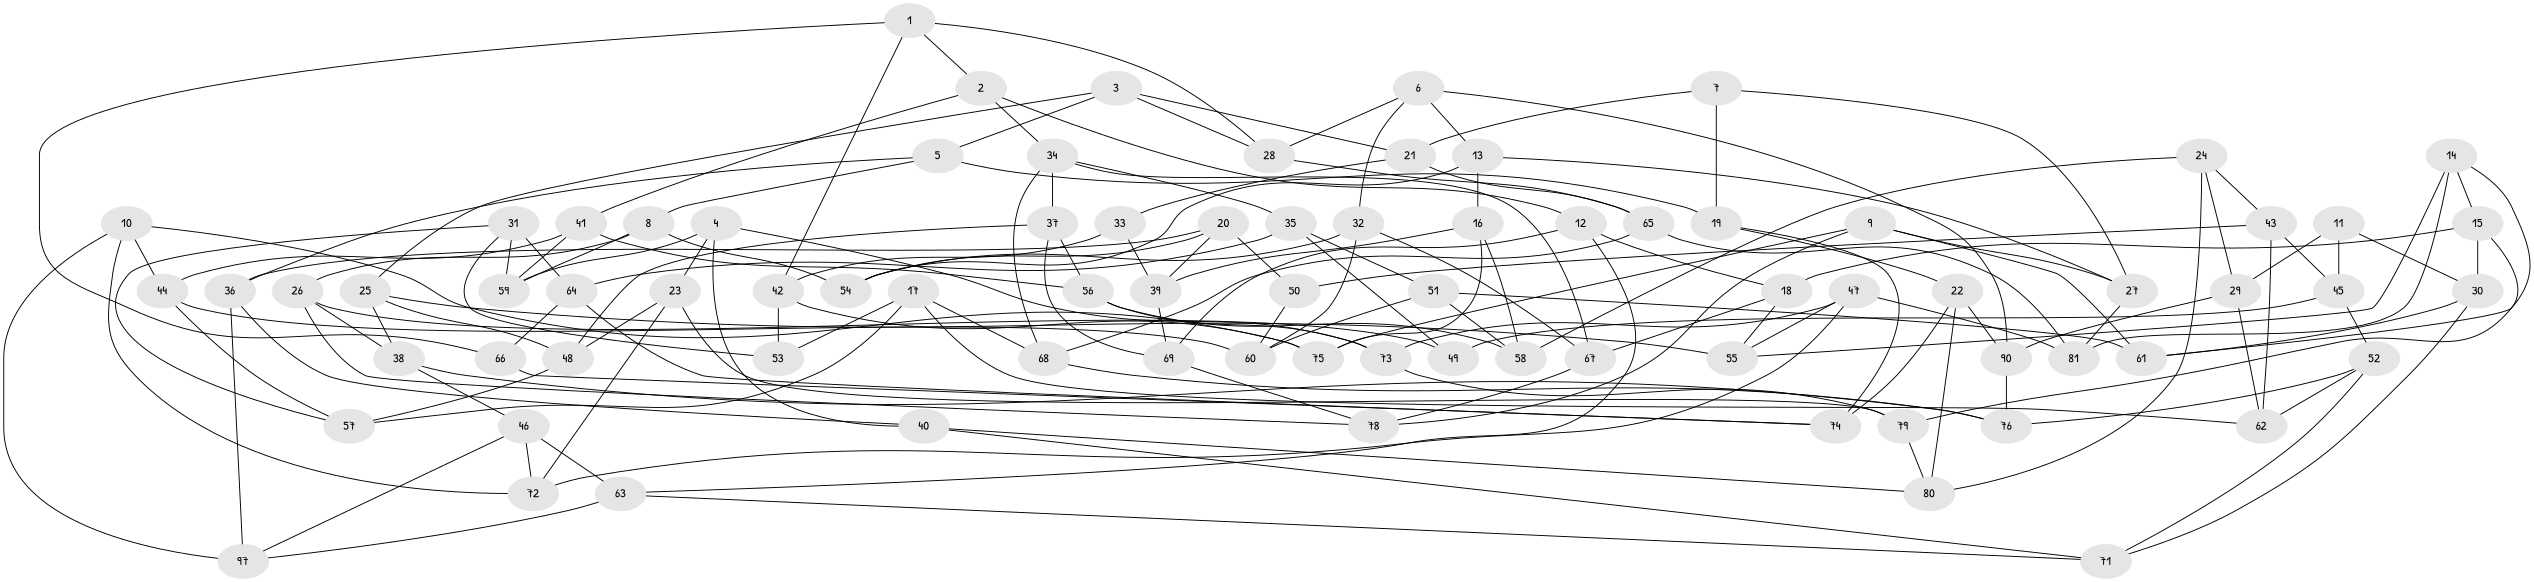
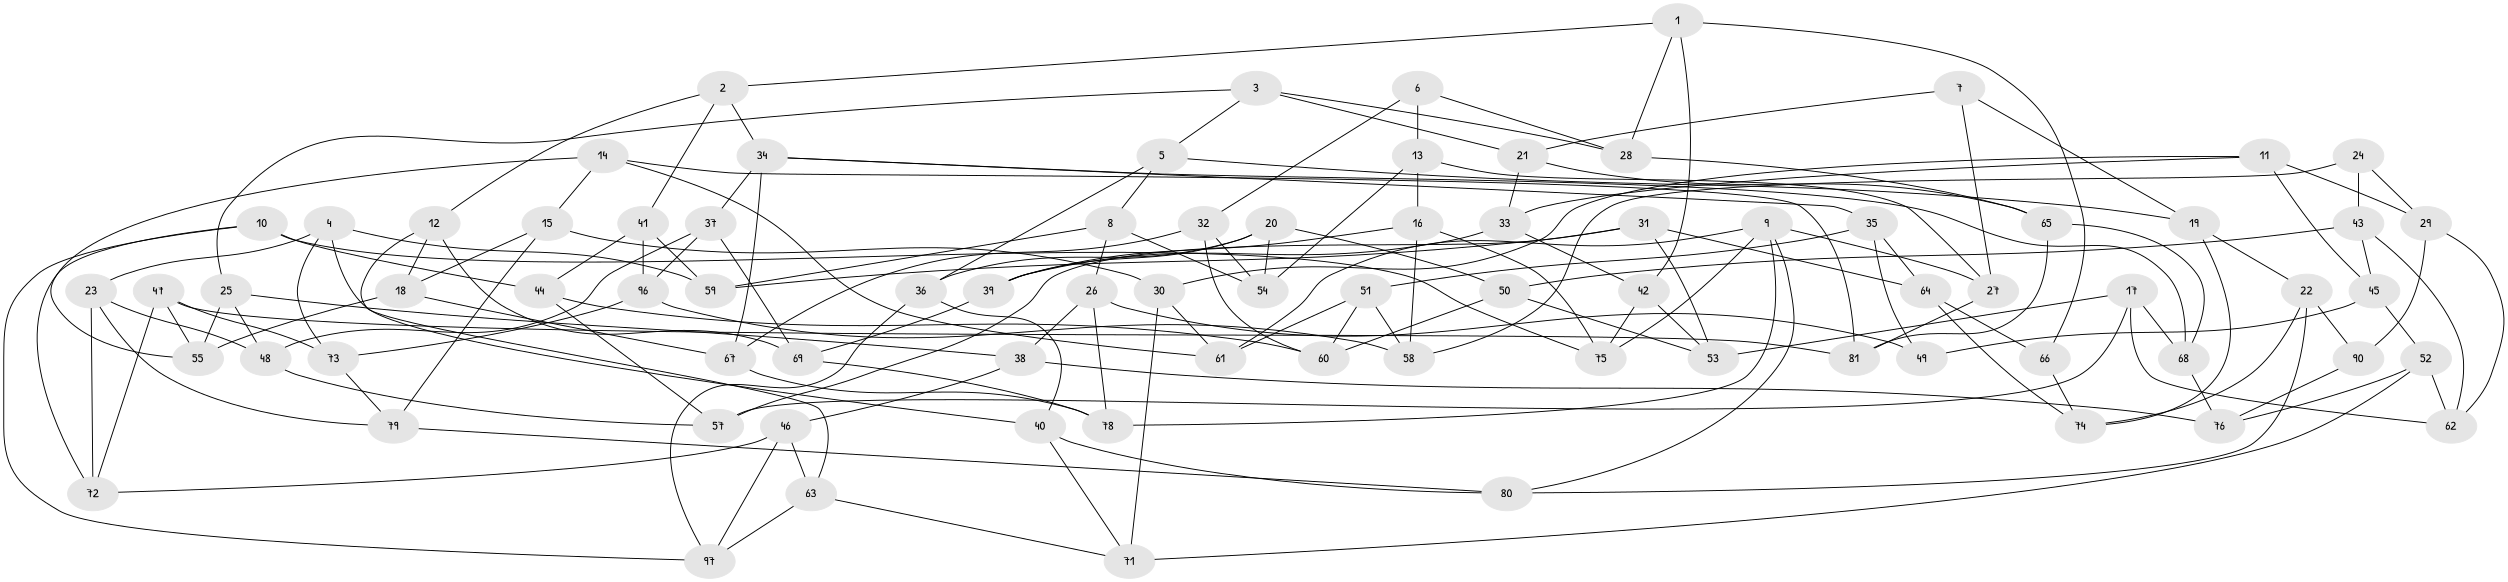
edge "6" -- "90": removed
edge "11" -- "33": added
node "56": label "56" -> "96"
edge "50" -- "53": added
edge "24" -- "80": now "9" -- "80"
